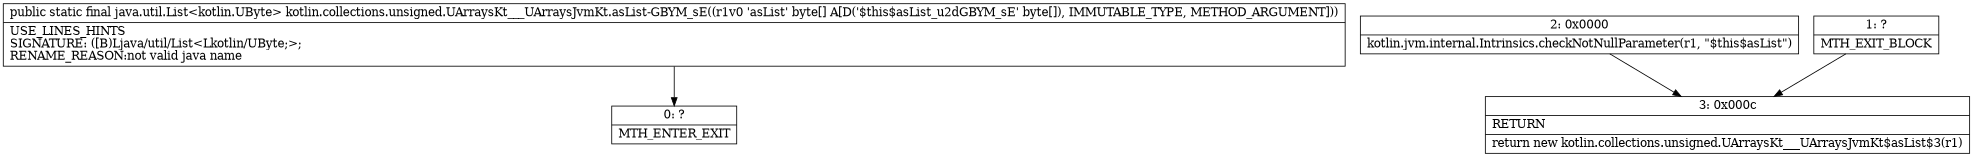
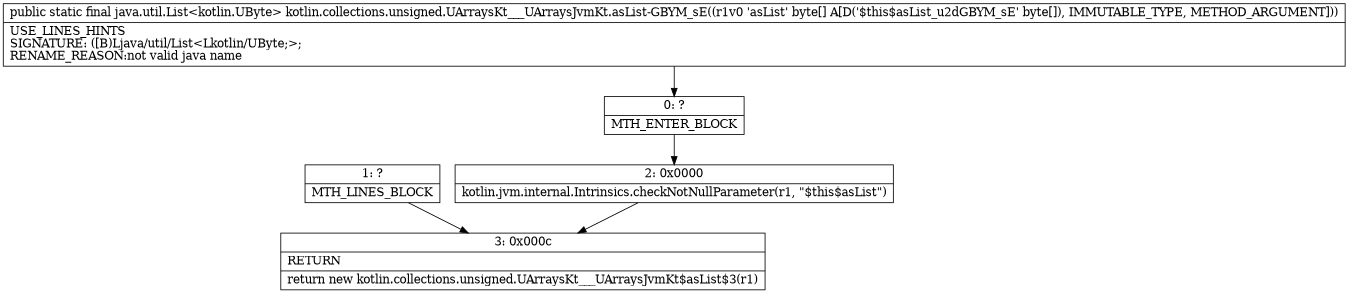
node "1: ?": text "MTH_EXIT_BLOCK" -> "MTH_LINES_BLOCK"
node "0: ?": text "MTH_ENTER_EXIT" -> "MTH_ENTER_BLOCK"
edge "0: ?" -> "2: 0x0000": added
